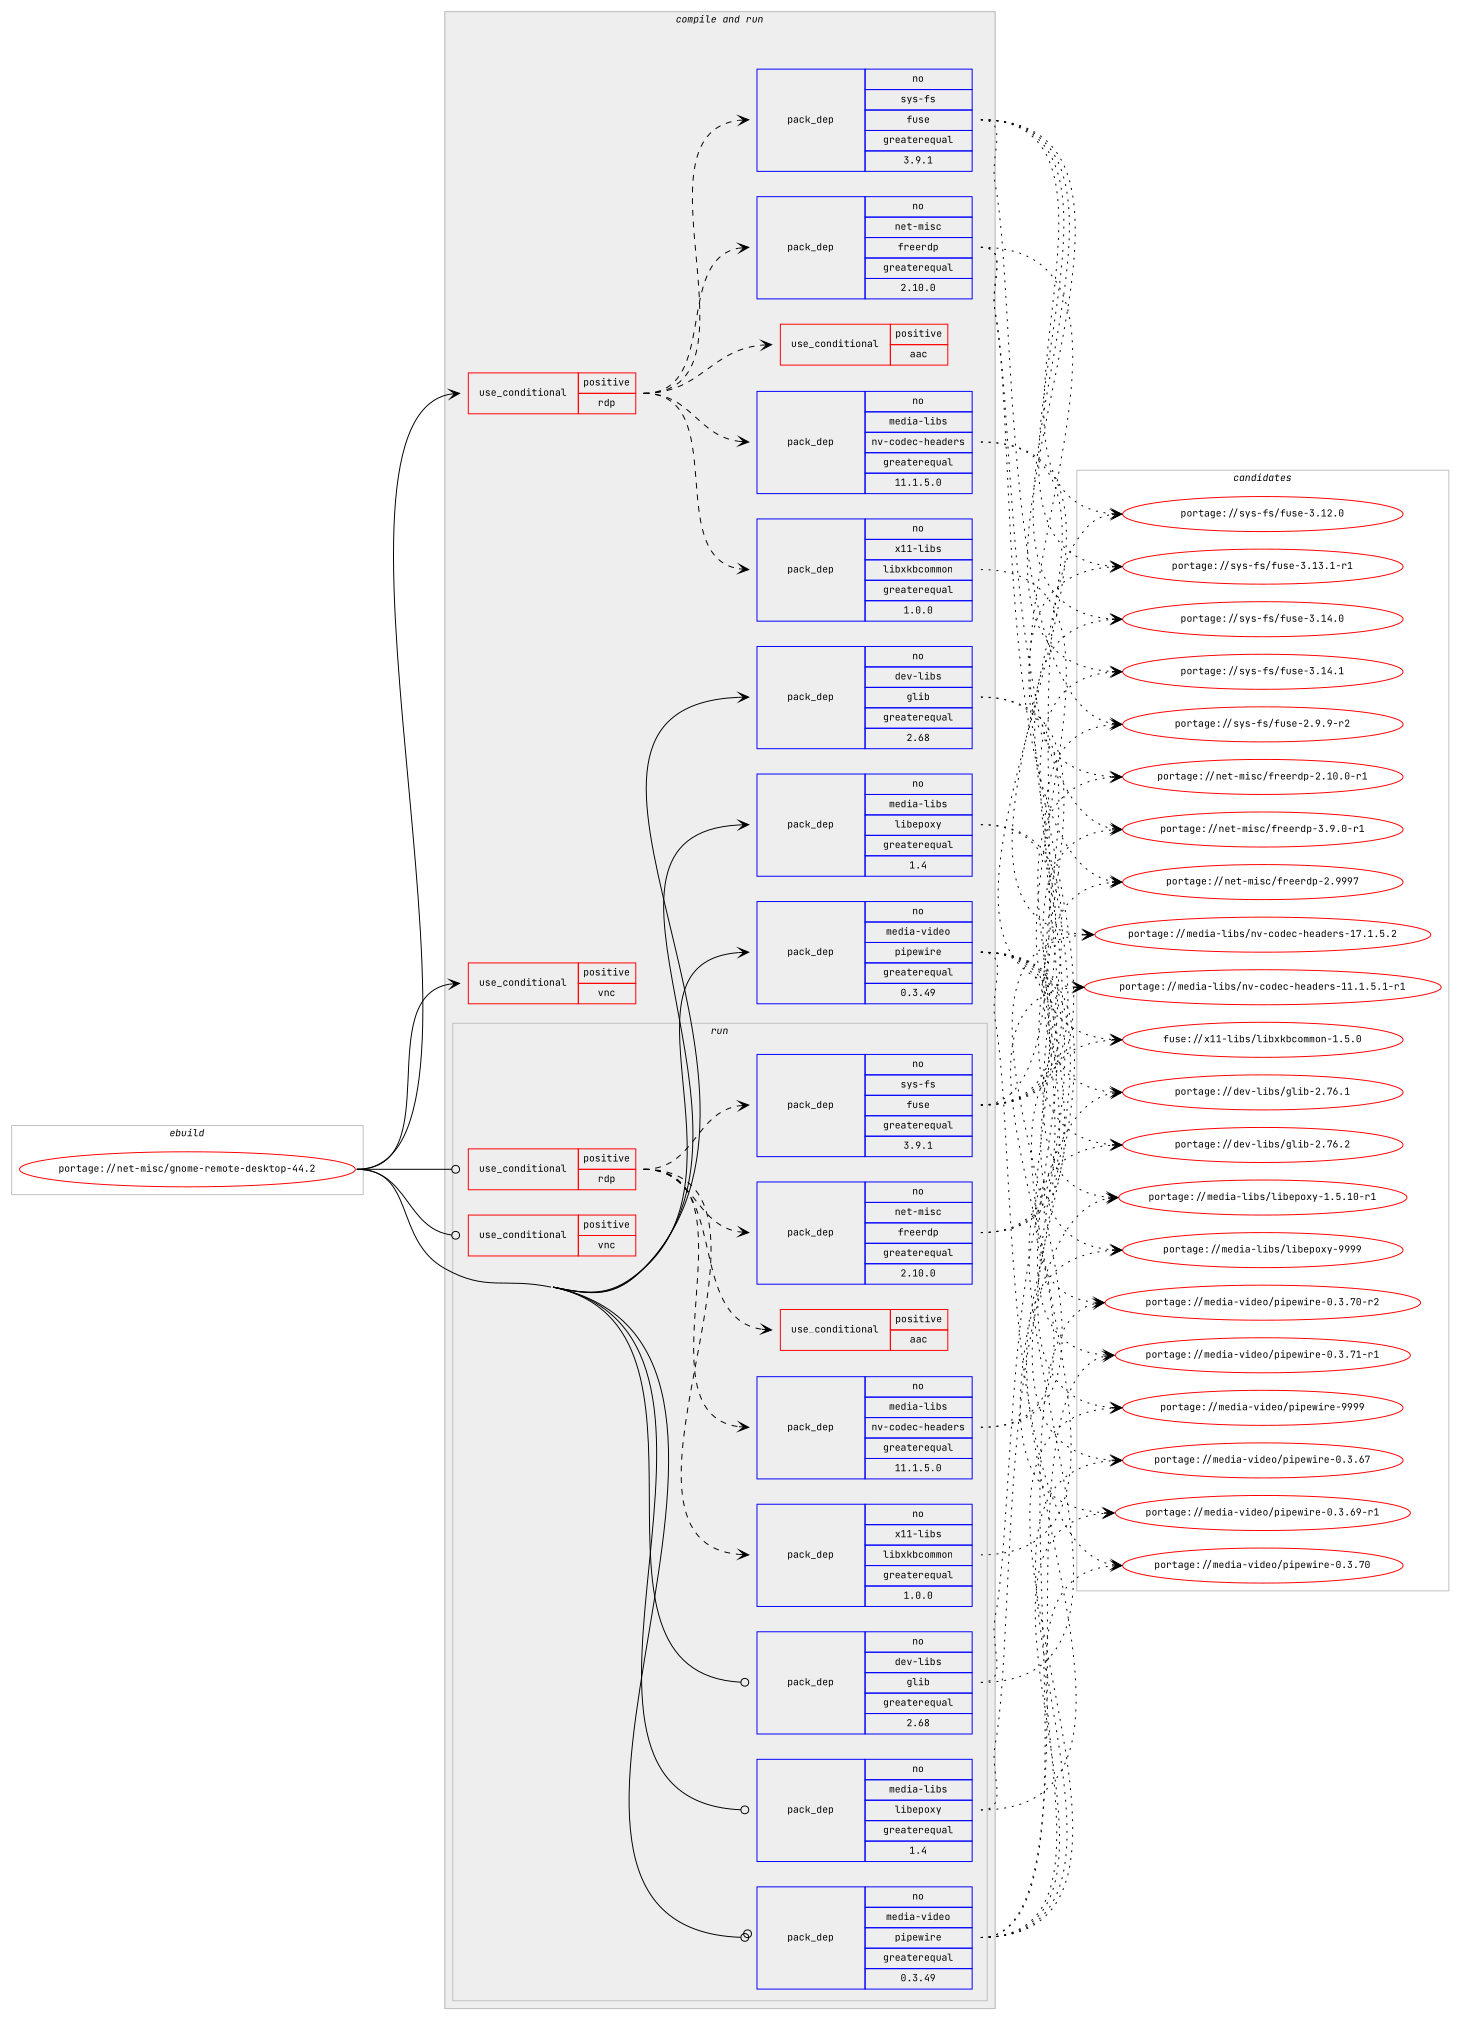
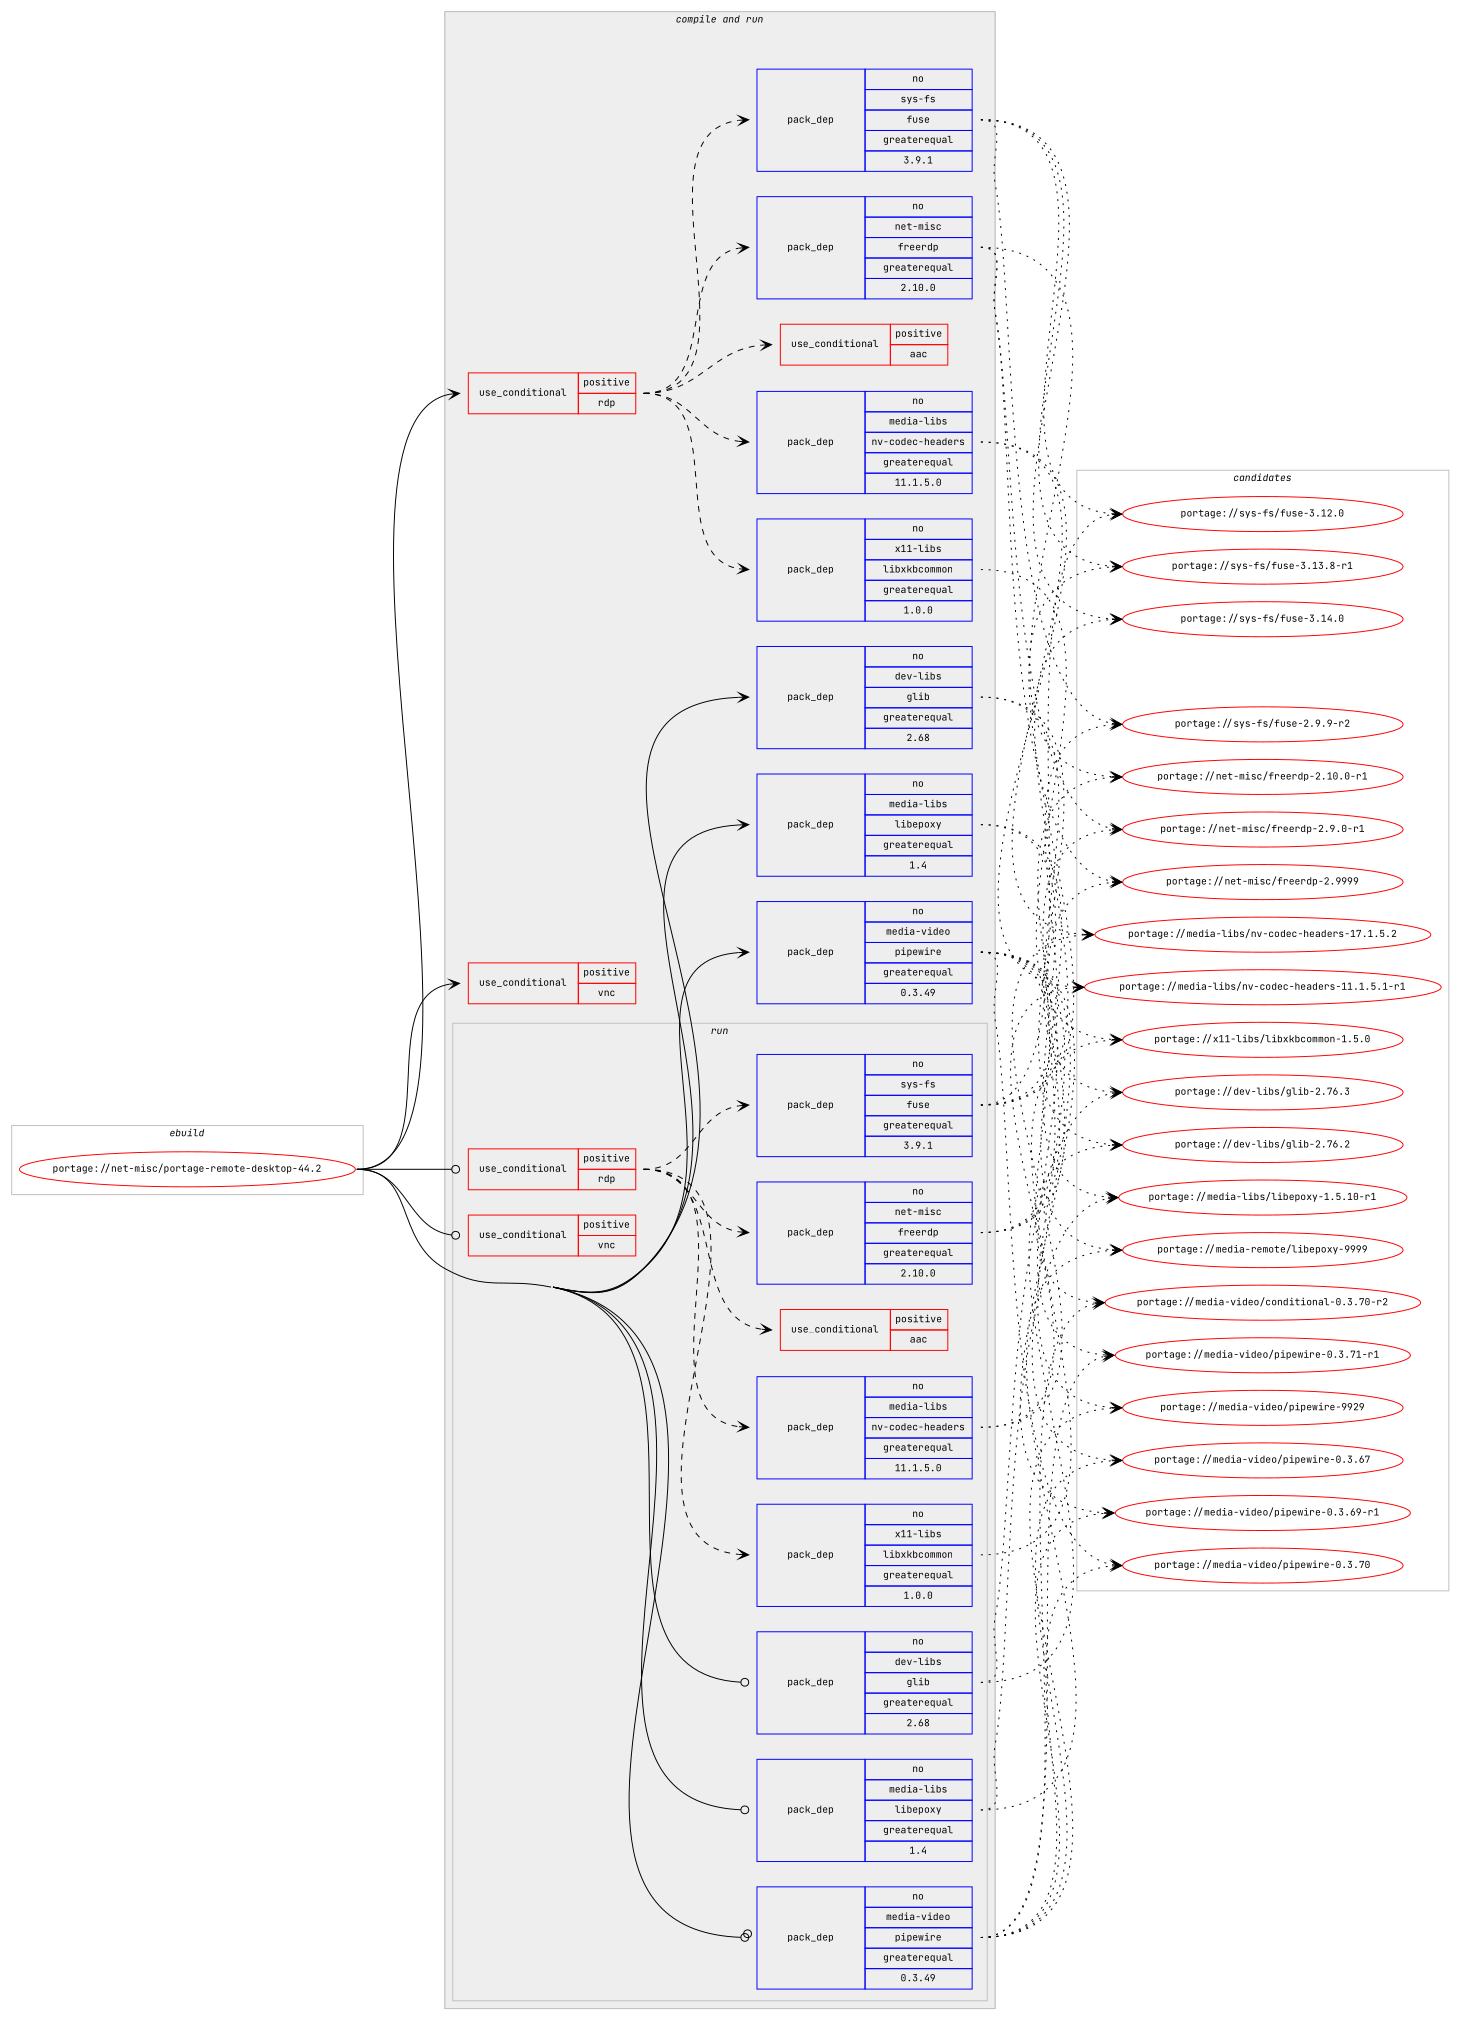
node "portage://sys-fs/fuse-3.13.1-r1": label "portage://sys-fs/fuse-3.13.1-r1" -> "portage://sys-fs/fuse-3.13.8-r1"
node "portage://sys-fs/fuse-3.14.1": removed
node "portage://net-misc/freerdp-3.9.0-r1": label "portage://net-misc/freerdp-3.9.0-r1" -> "portage://net-misc/freerdp-2.9.0-r1"
node "portage://net-misc/freerdp-2.9997": label "portage://net-misc/freerdp-2.9997" -> "portage://net-misc/freerdp-2.9999"
node "fuse://x11-libs/libxkbcommon-1.5.0": label "fuse://x11-libs/libxkbcommon-1.5.0" -> "portage://x11-libs/libxkbcommon-1.5.0"
node "portage://dev-libs/glib-2.76.1": label "portage://dev-libs/glib-2.76.1" -> "portage://dev-libs/glib-2.76.3"
node "portage://net-misc/gnome-remote-desktop-44.2": label "portage://net-misc/gnome-remote-desktop-44.2" -> "portage://net-misc/portage-remote-desktop-44.2"
node "portage://media-libs/libepoxy-9999": label "portage://media-libs/libepoxy-9999" -> "portage://media-remote/libepoxy-9999"
node "portage://media-video/pipewire-0.3.70-r2": label "portage://media-video/pipewire-0.3.70-r2" -> "portage://media-video/conditional-0.3.70-r2"
node "portage://media-video/pipewire-9999": label "portage://media-video/pipewire-9999" -> "portage://media-video/pipewire-9929"
